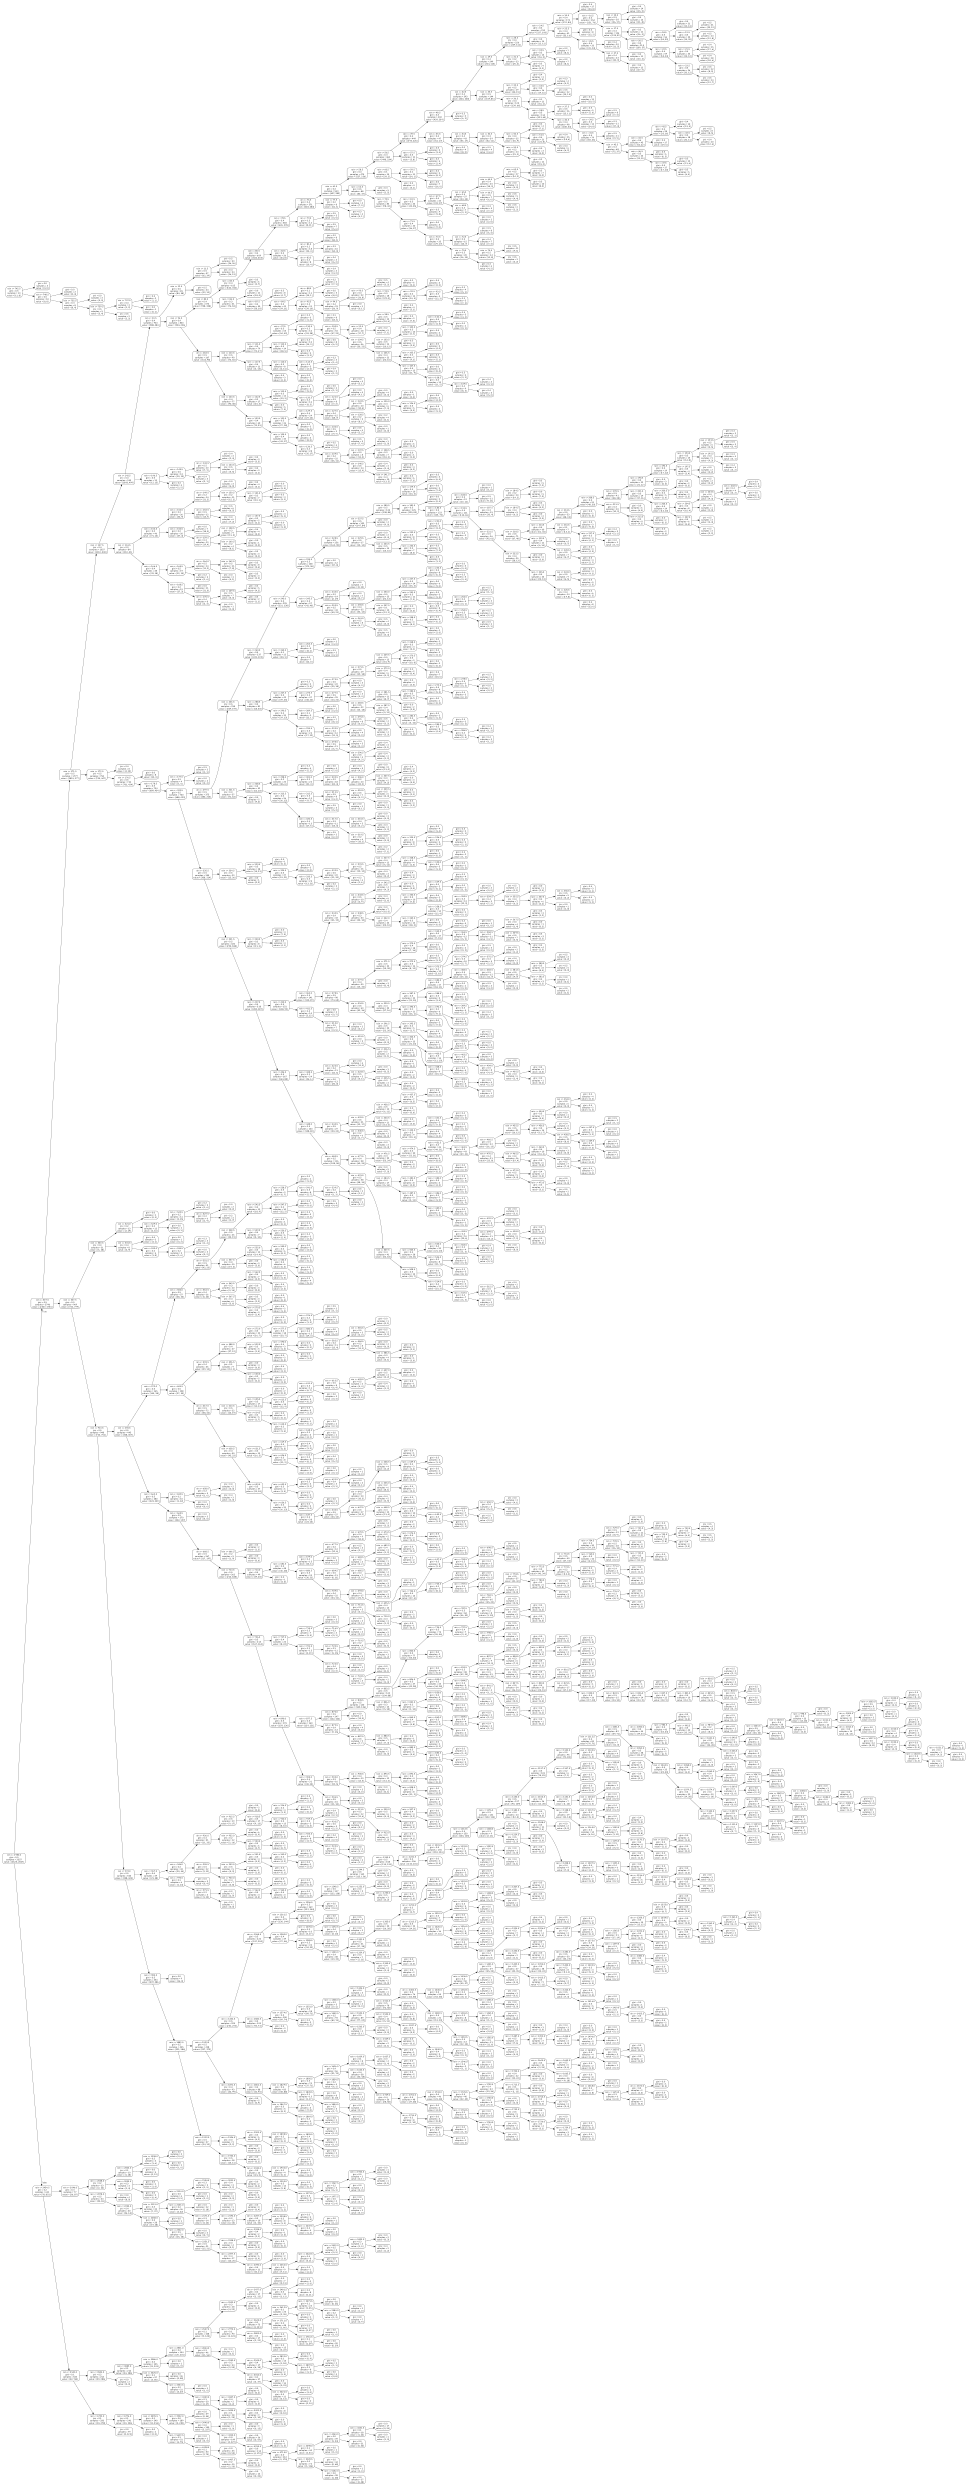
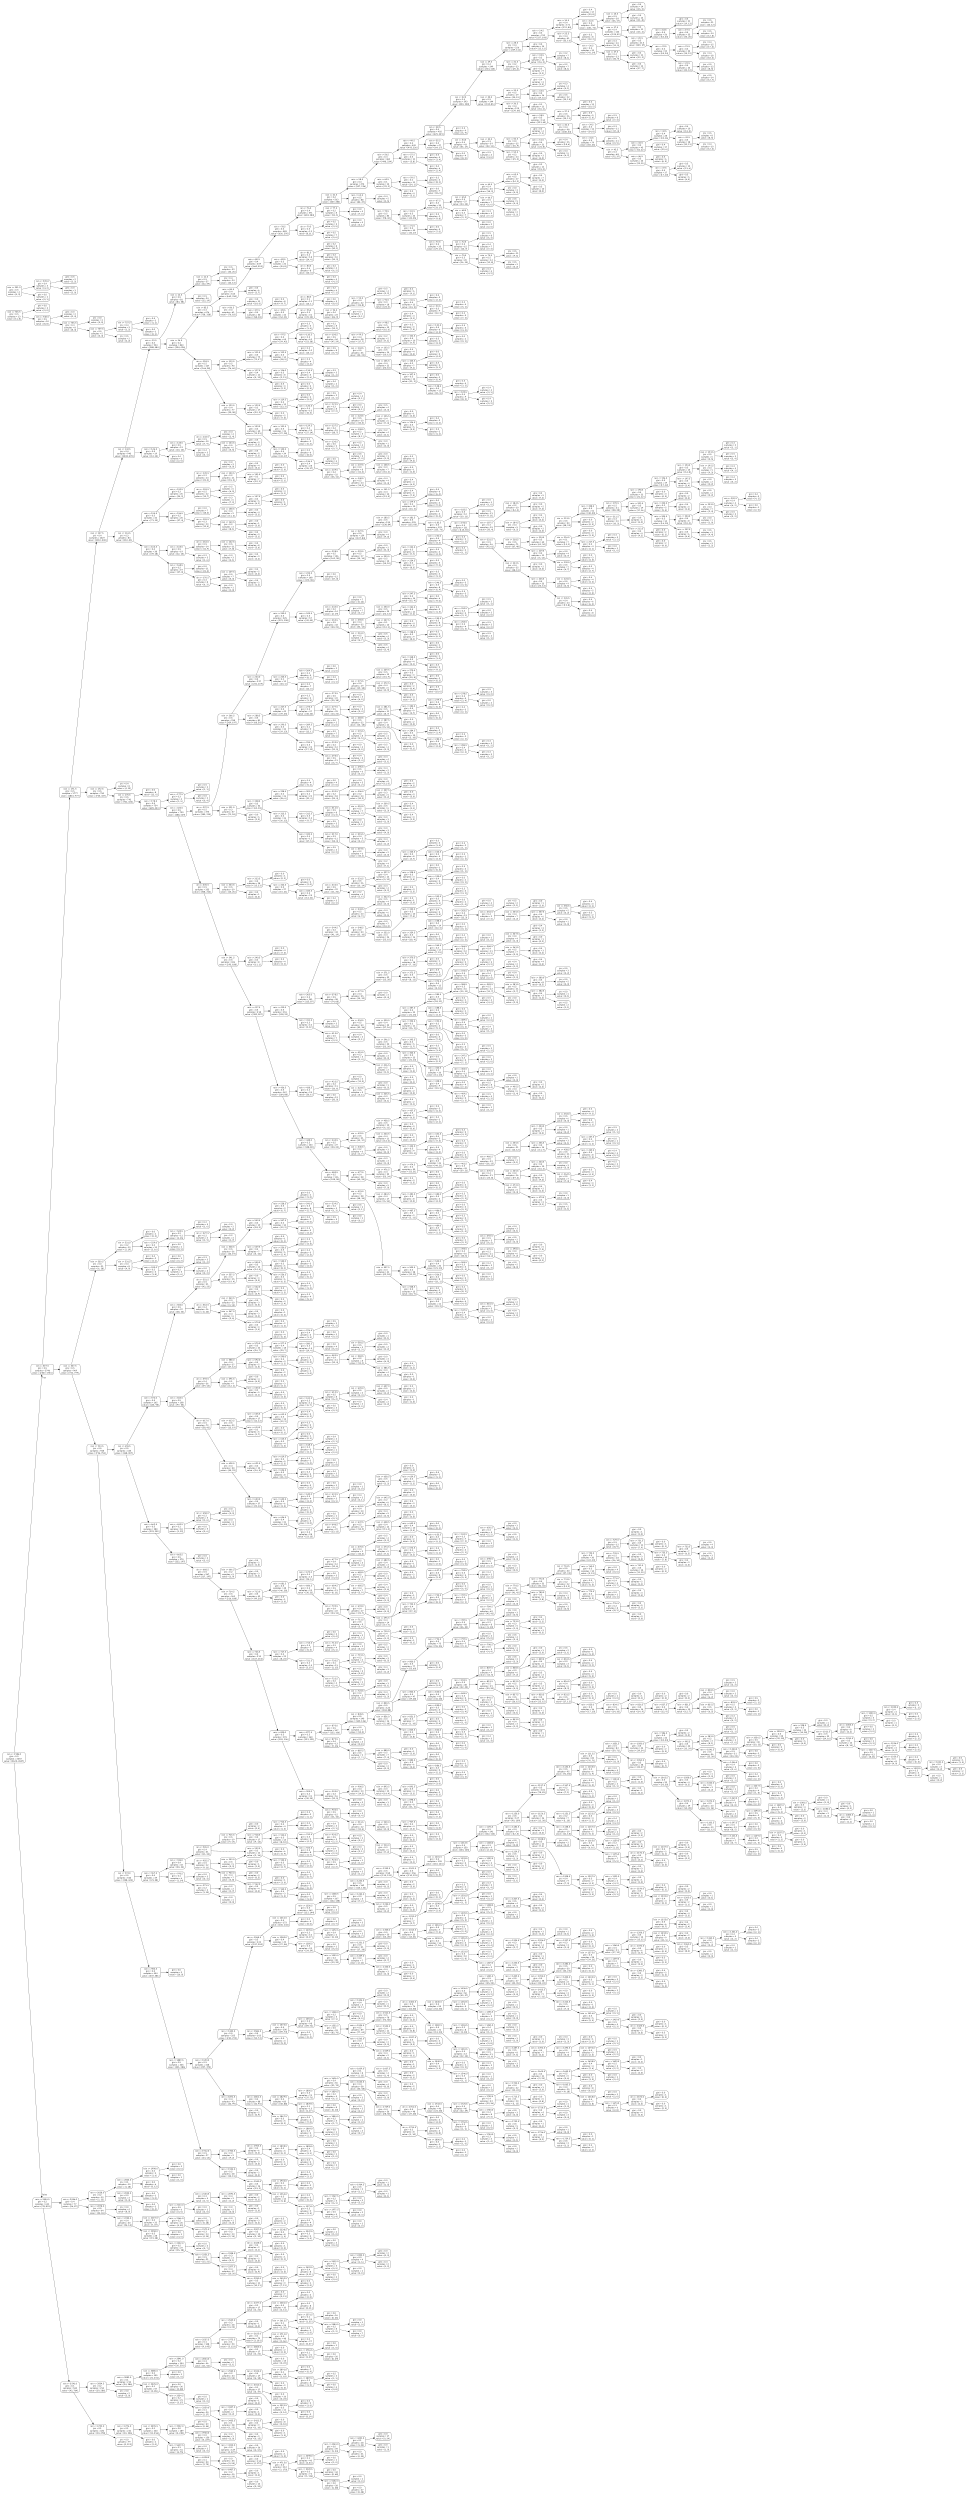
edge "rain <= 953.5 gini = 0.5 samples = 5 value = [5, 3]" -> "rain <= 951.5 gini = 0.5 samples = 4 value = [4, 3]": now "rain <= 953.5 gini = 0.5 samples = 5 value = [5, 3]" -> "rain <= 932.0 gini = 0.2 samples = 12 value = [2, 16]"
